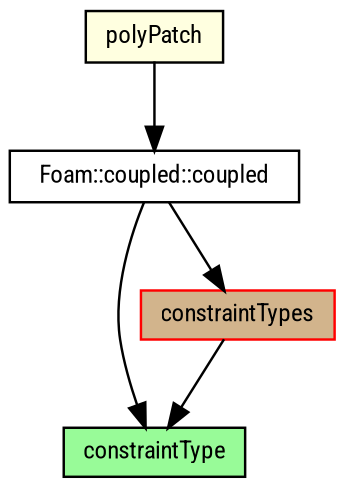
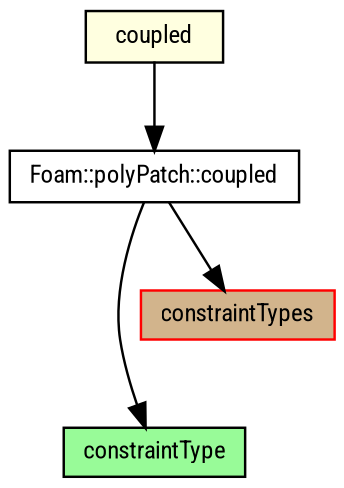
node "polyPatch": label "polyPatch" -> "coupled"
node "Foam::coupled::coupled": label "Foam::coupled::coupled" -> "Foam::polyPatch::coupled"
edge "constraintTypes" -> "constraintType": removed
